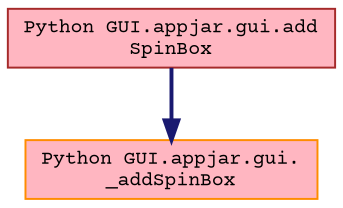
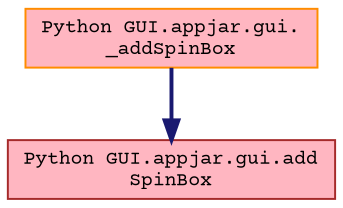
edge "Python GUI.appjar.gui.add SpinBox" -> "Python GUI.appjar.gui. _addSpinBox": reversed
